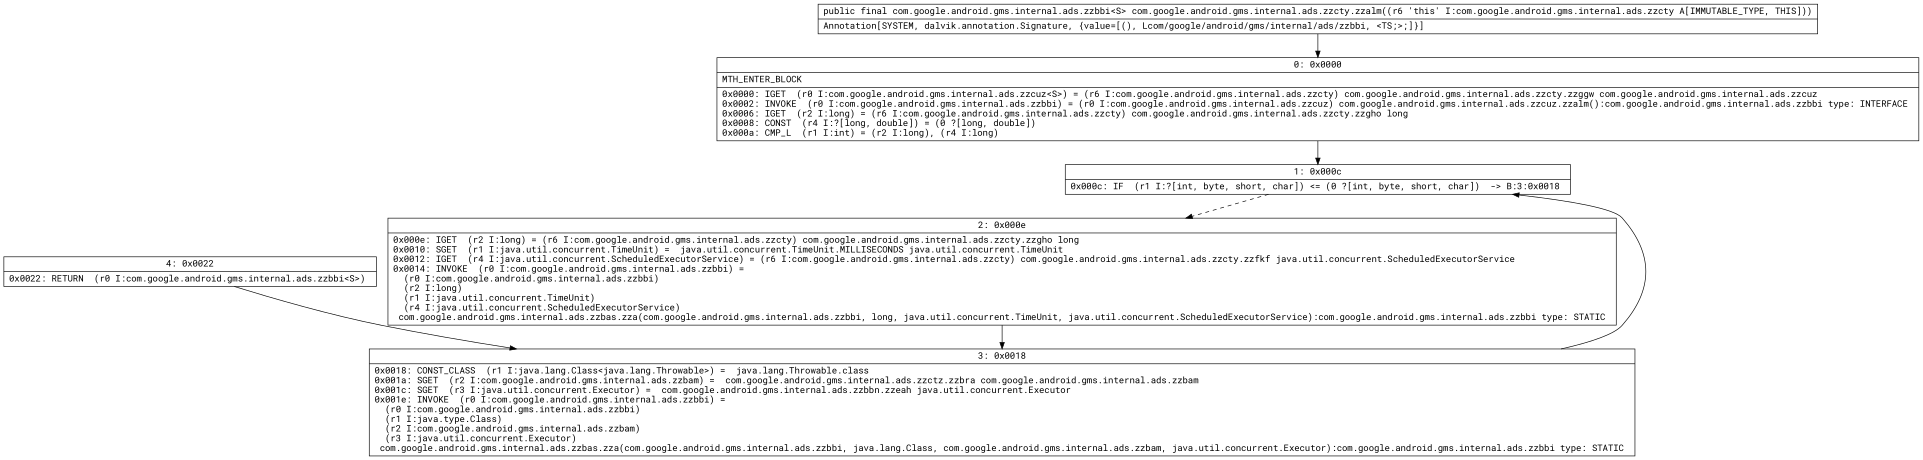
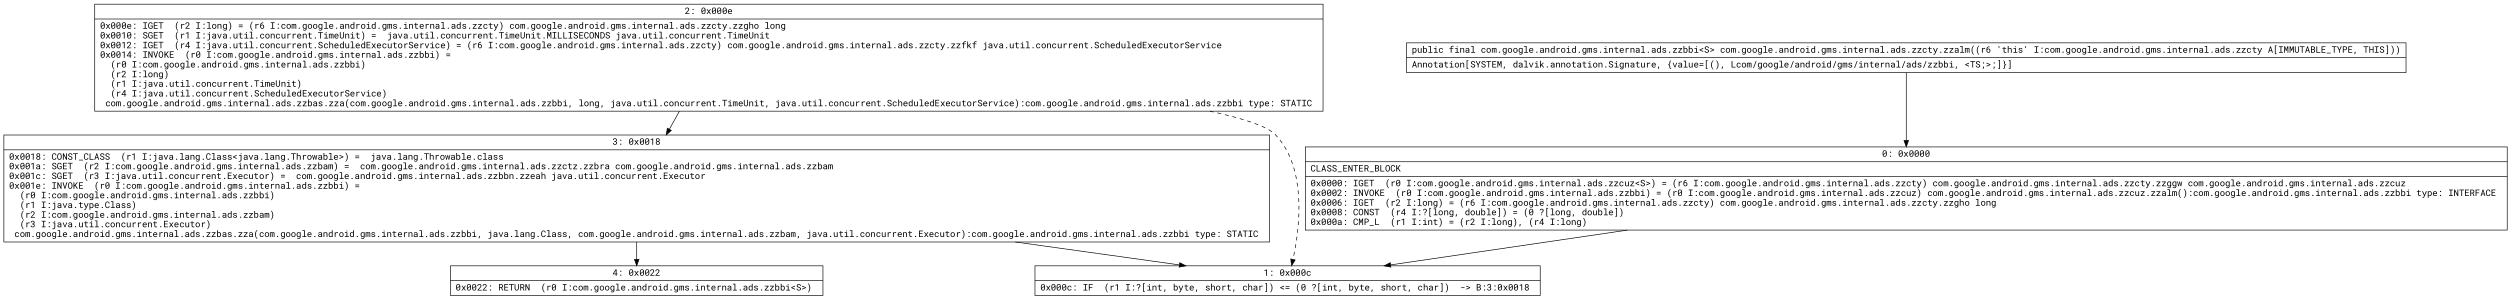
node "0: 0x0000": text "MTH_ENTER_BLOCK" -> "CLASS_ENTER_BLOCK"
edge "1: 0x000c" -> "2: 0x000e": reversed
edge "4: 0x0022" -> "3: 0x0018": reversed
